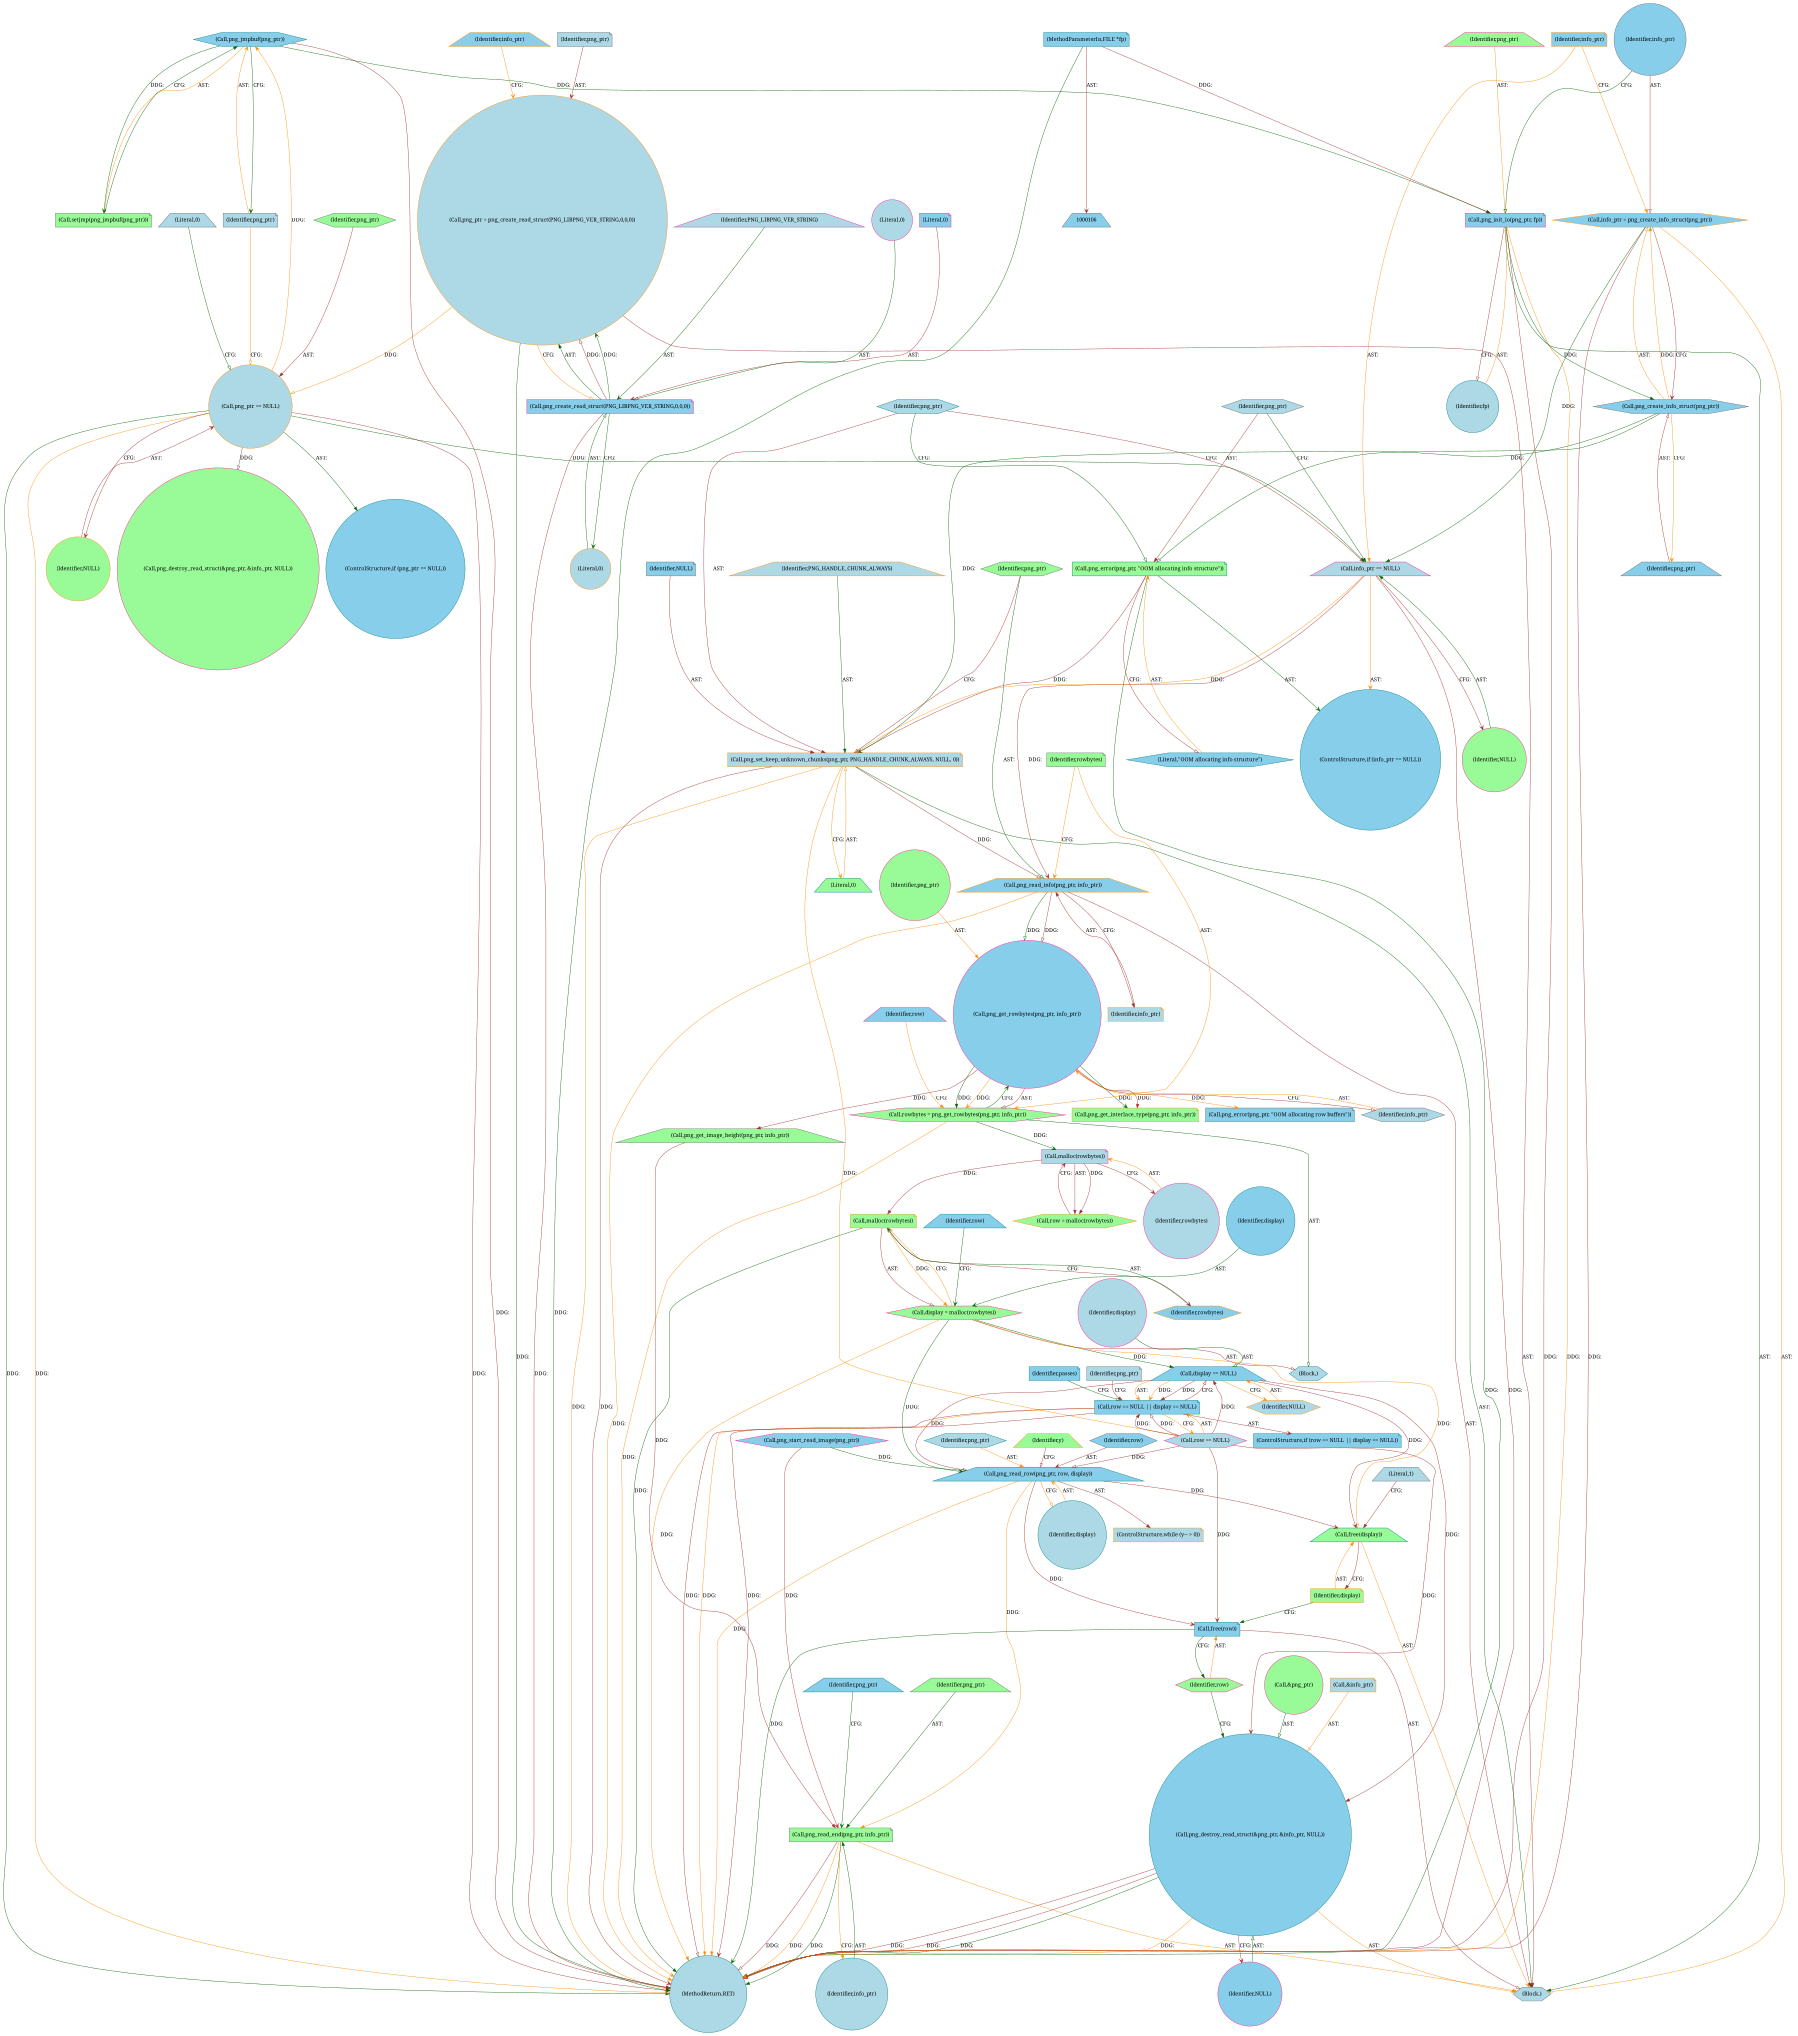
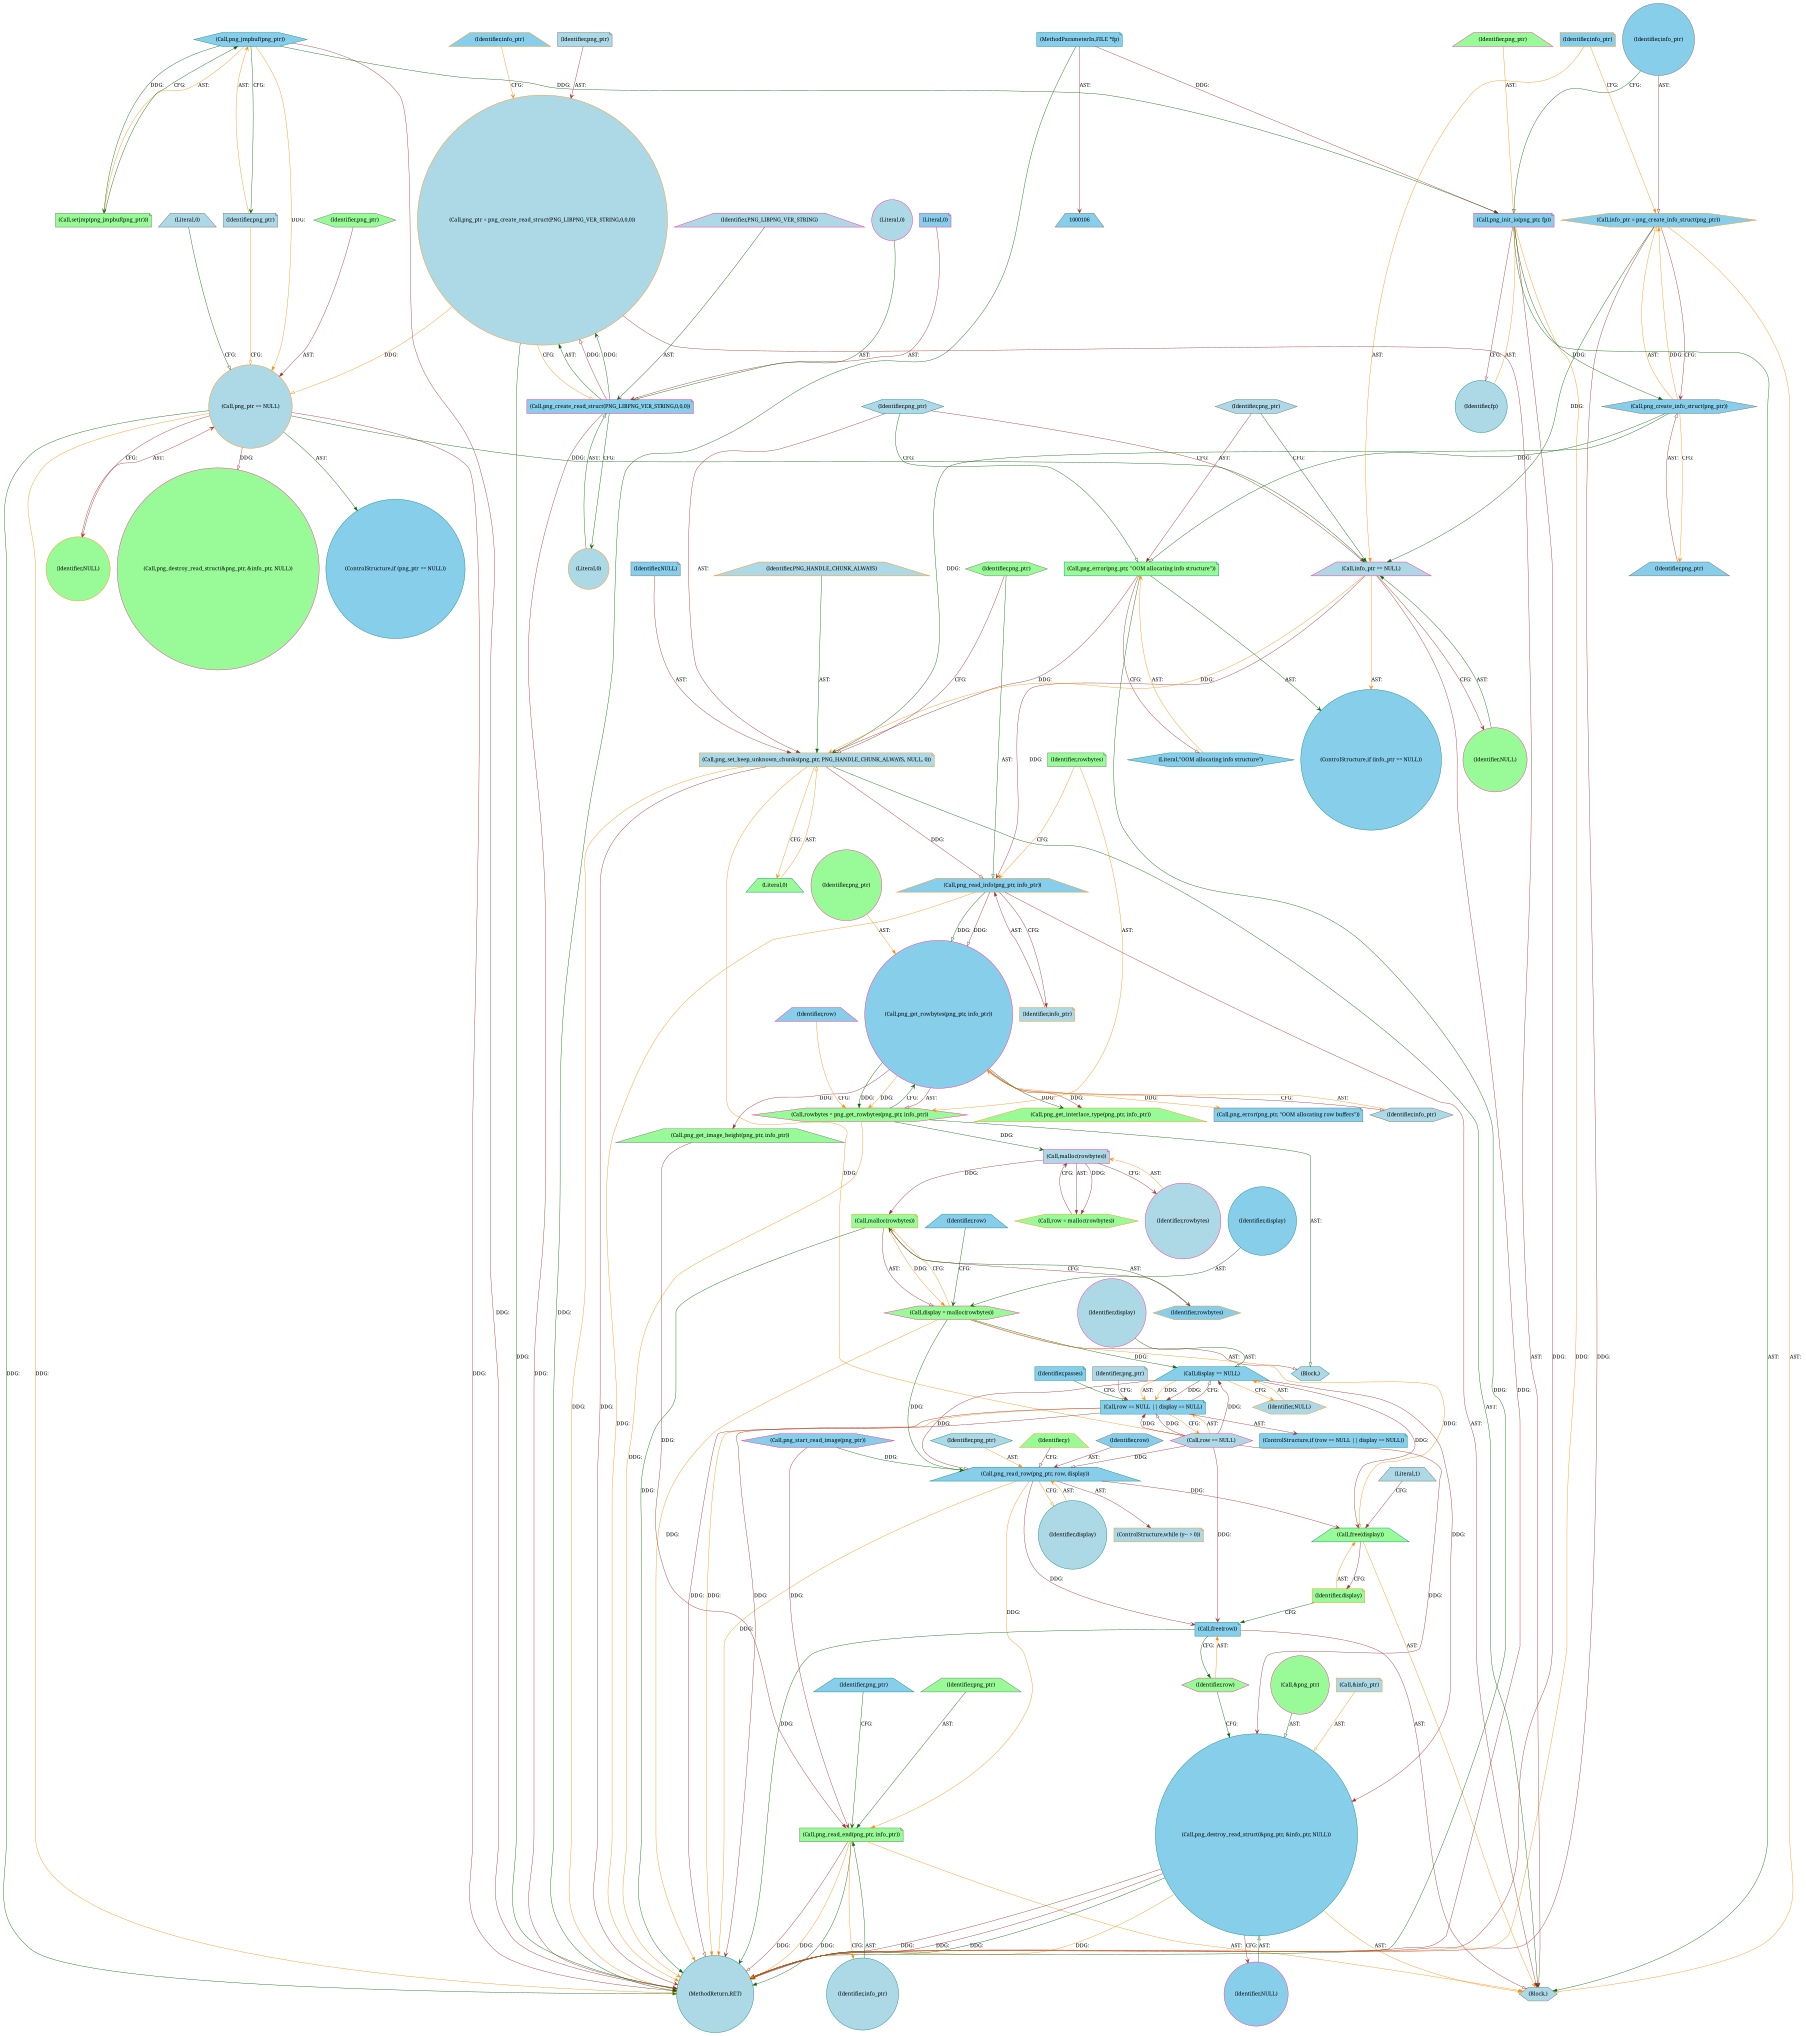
edge "(Call,png_ptr == NULL)" -> "(Call,png_jmpbuf(png_ptr))": reversed
node "(Call,png_get_interlace_type(png_ptr, info_ptr))": shape note -> trapezium
